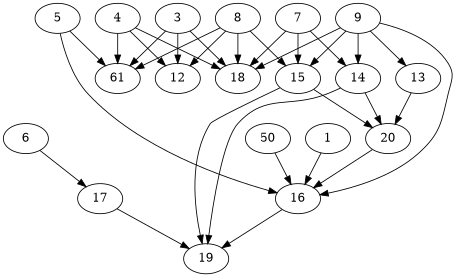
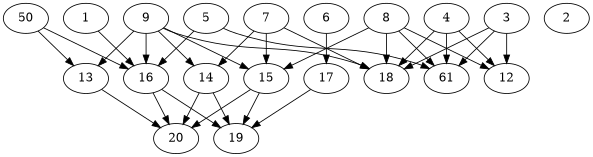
node "2": added
edge "50" -> "13": added
edge "20" -> "16": reversed
